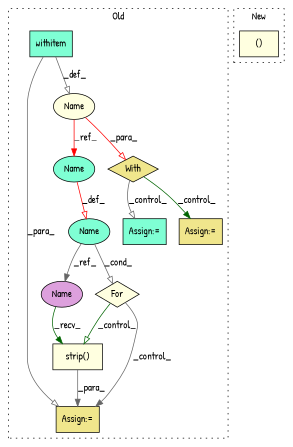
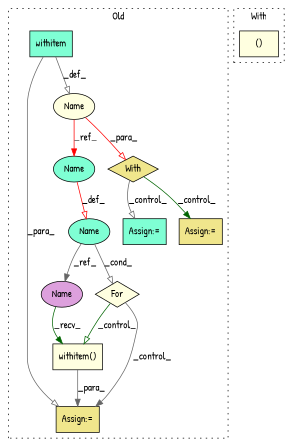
cluster "New": label "New" -> "With"
node "strip()": label "strip()" -> "withitem()"
